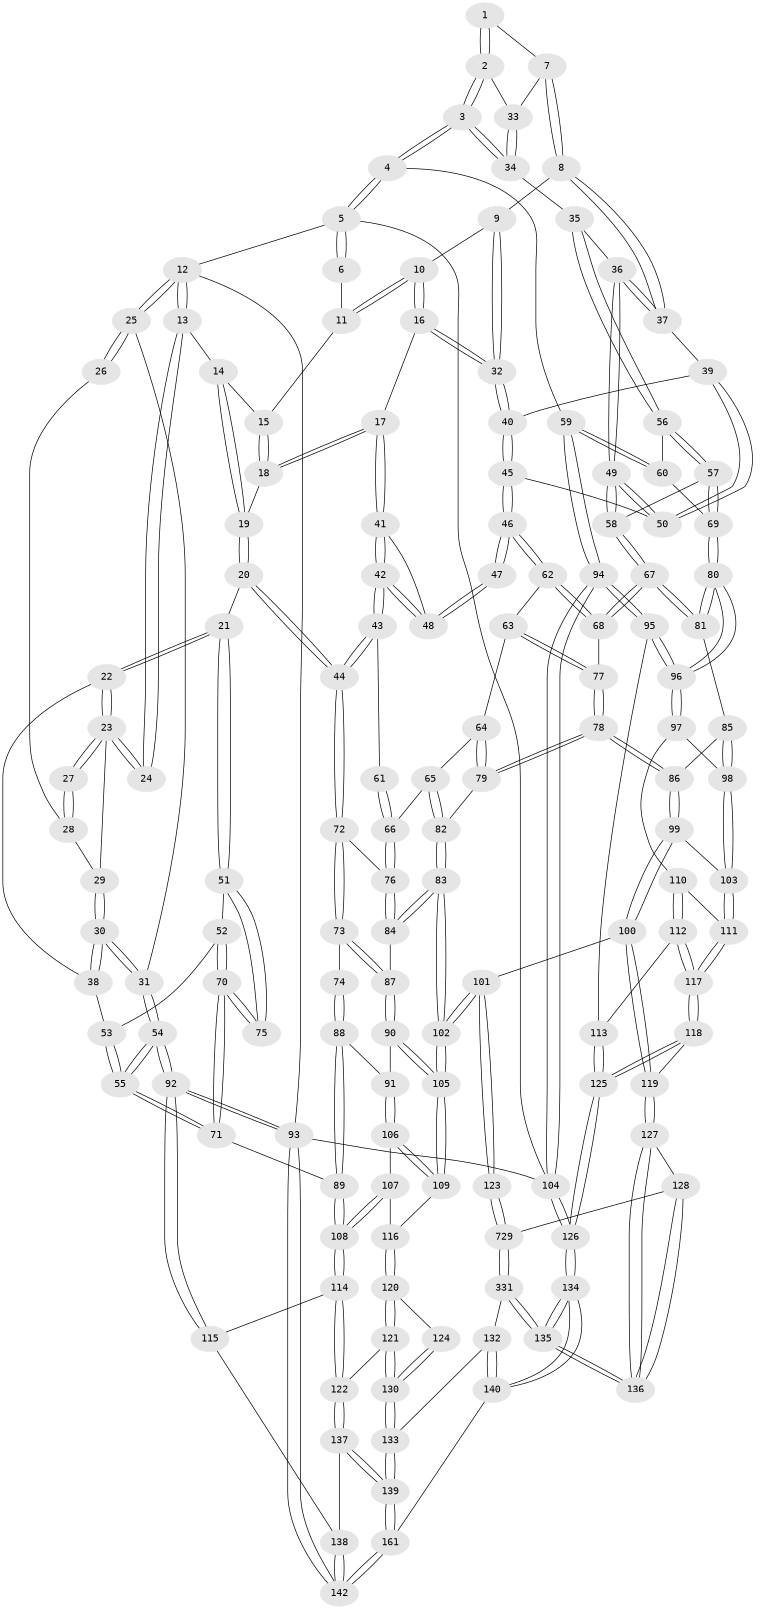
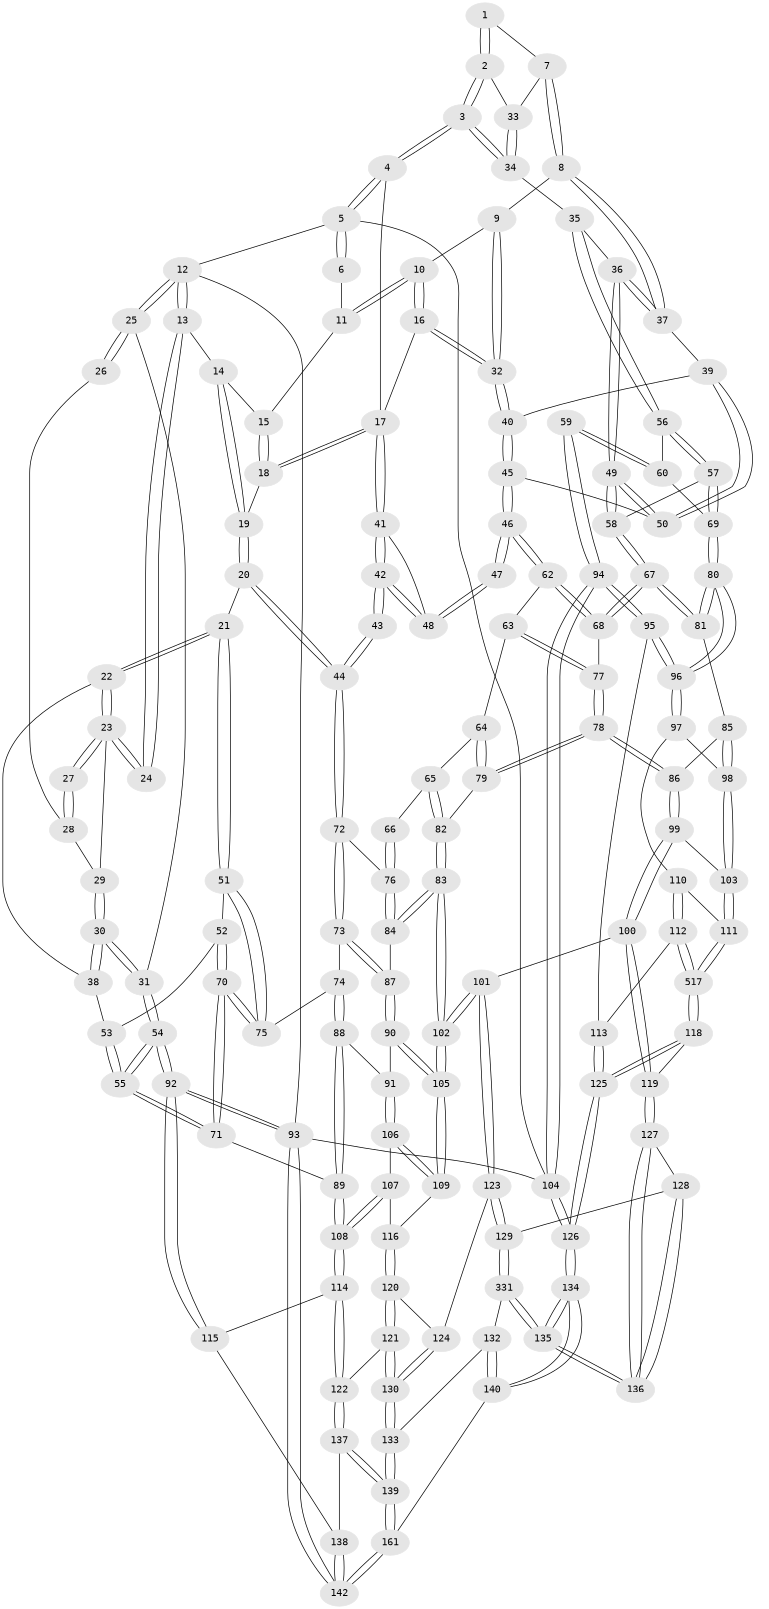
edge "4" -- "59": now "4" -- "17"
node "61": removed
node "117": label "117" -> "517"
edge "74" -- "75": added
node "729": label "729" -> "129"
edge "123" -- "124": added
